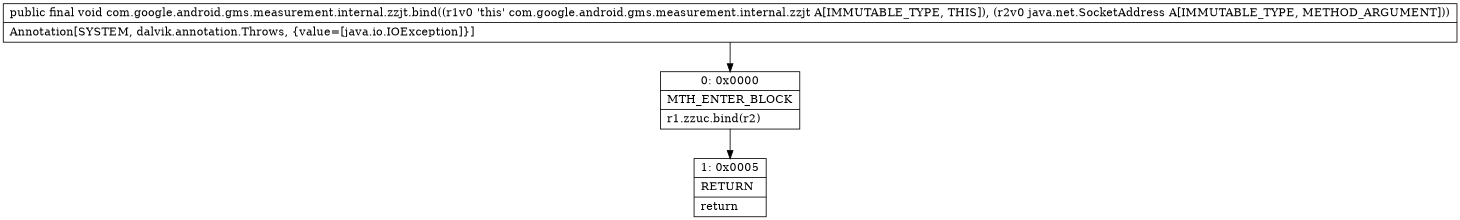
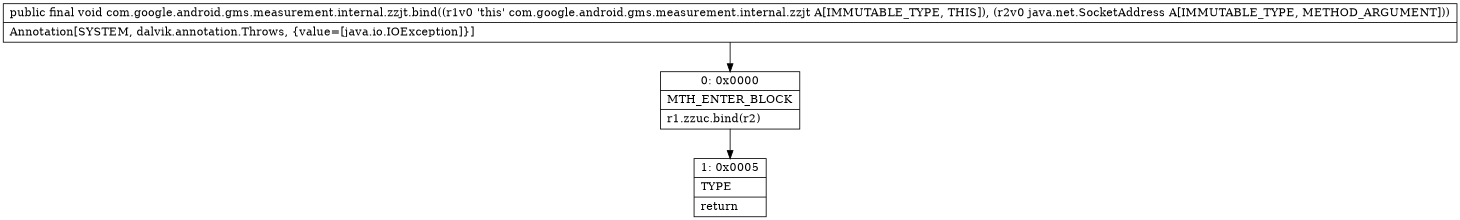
node "1: 0x0005": text "RETURN" -> "TYPE"
